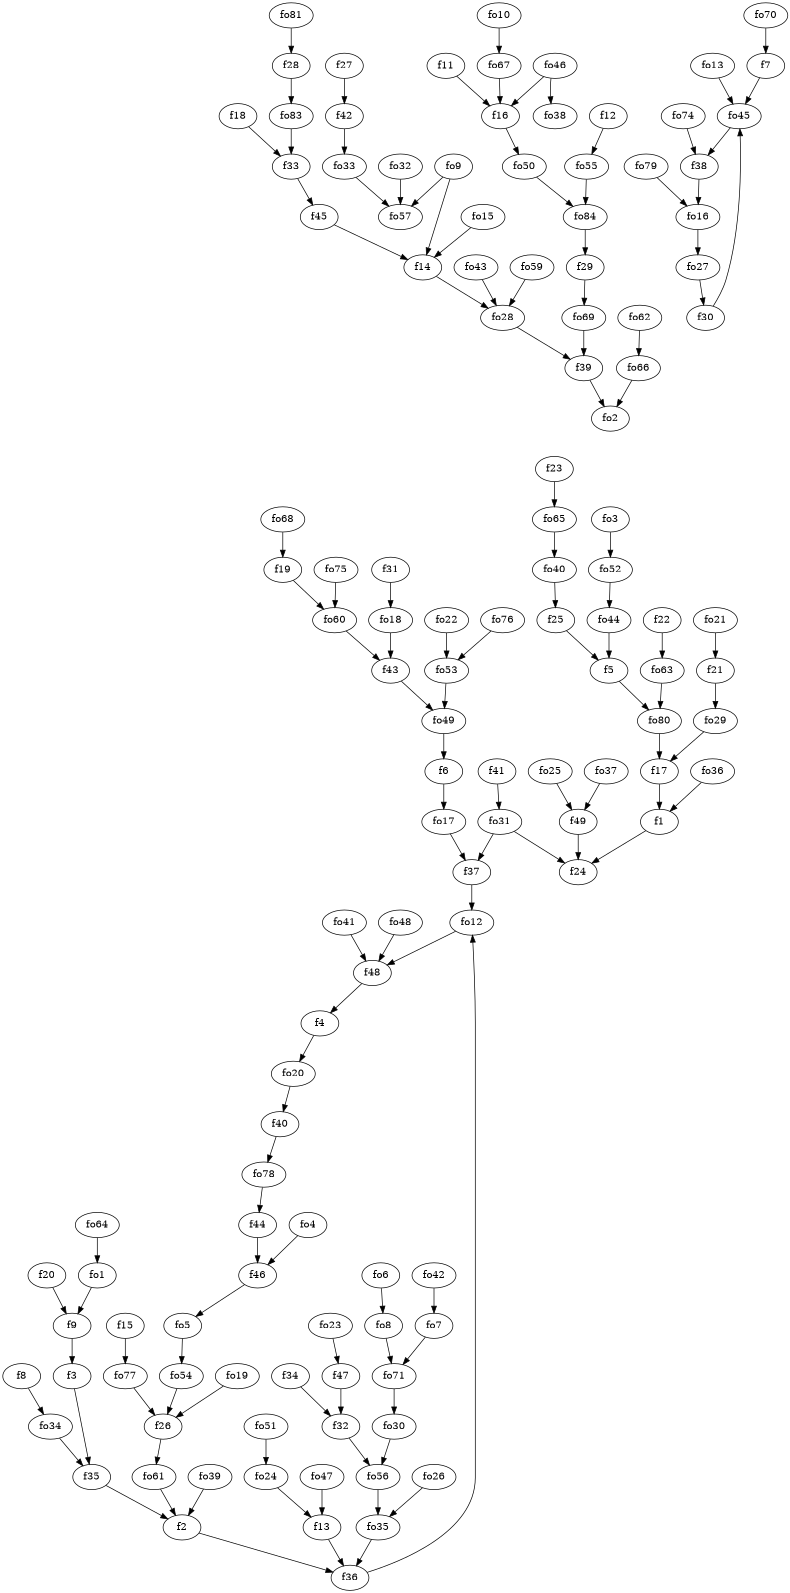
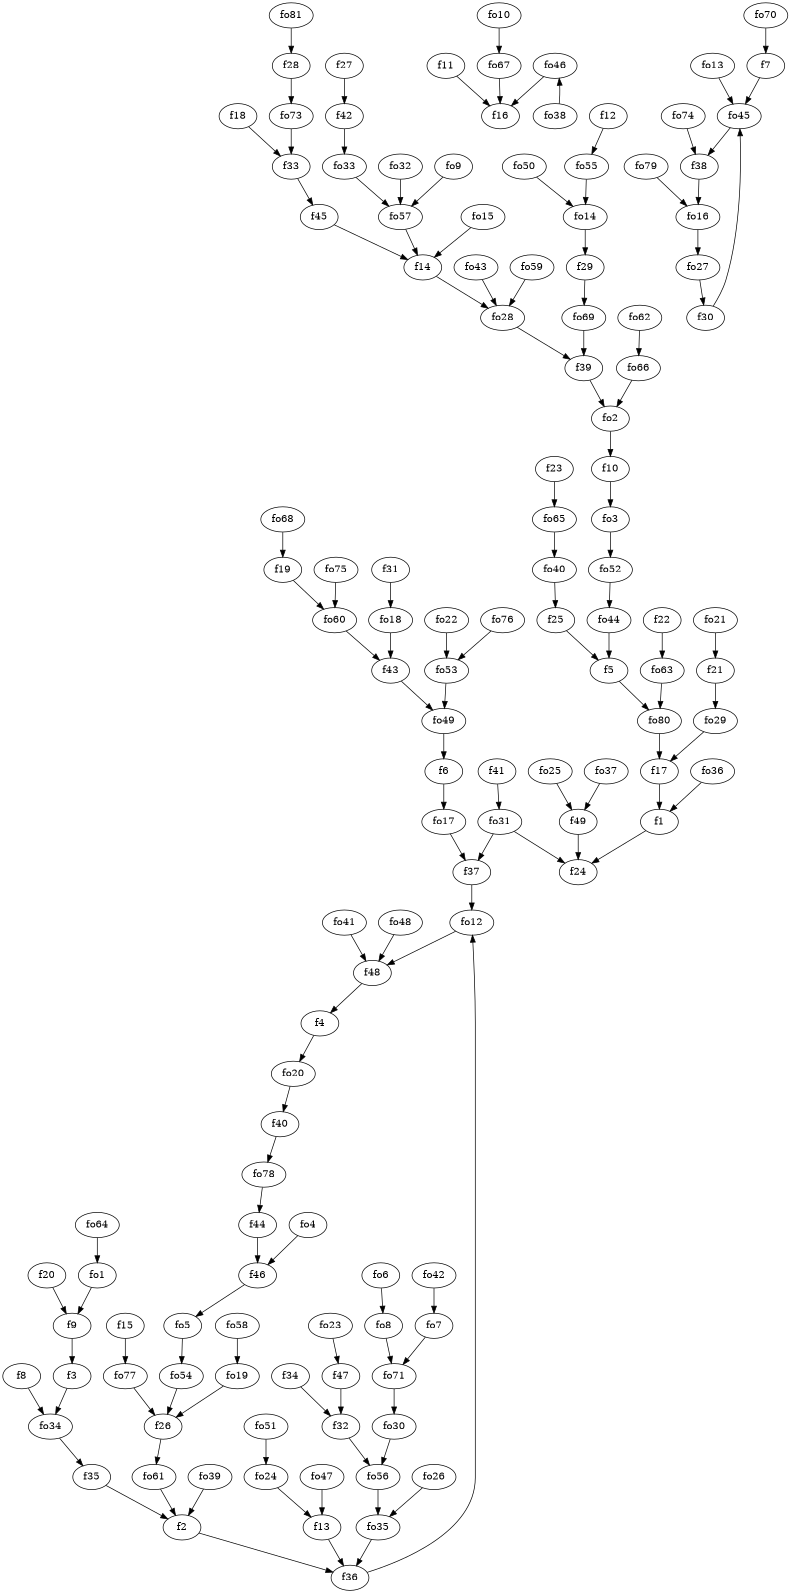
edge "fo46" -> "fo38": reversed
node "fo83": label "fo83" -> "fo73"
edge "f16" -> "fo50": removed
edge "fo9" -> "f14": now "fo57" -> "f14"
node "fo84": label "fo84" -> "fo14"
node "f10": added
node "fo58": added
edge "f3" -> "f35": now "f3" -> "fo34"
